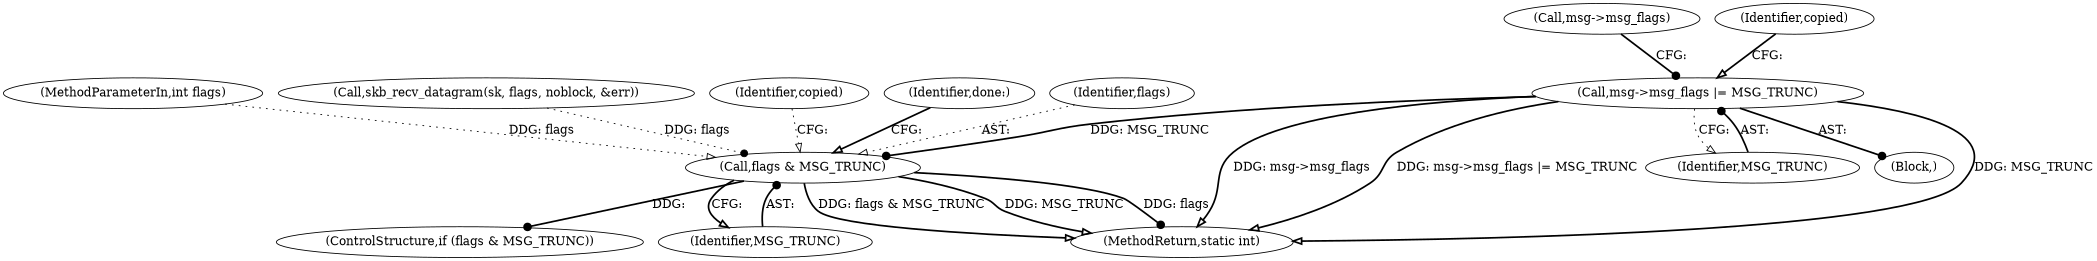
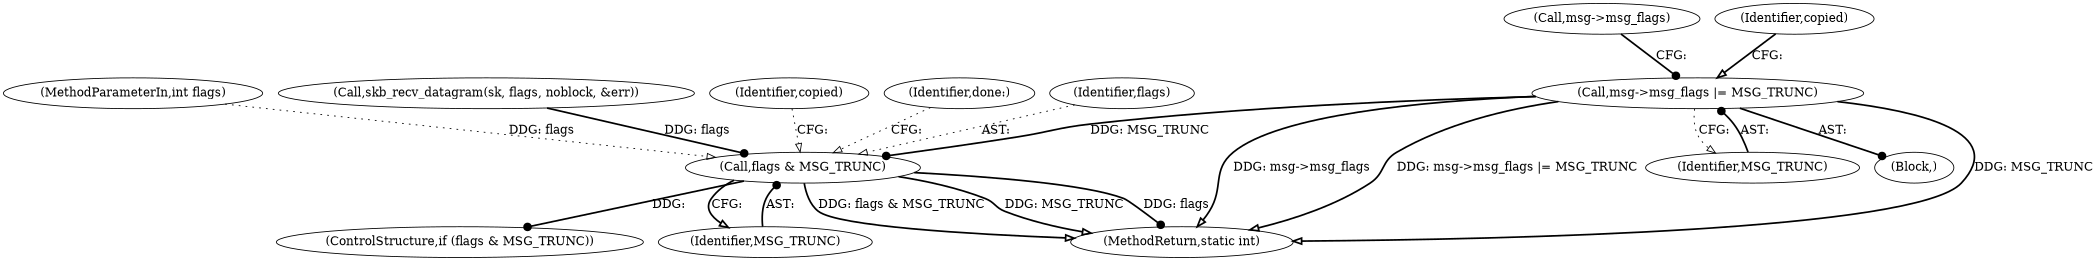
edge "(Identifier,done:)" -> "(Call,flags & MSG_TRUNC)": style bold -> dotted
edge "(Call,skb_recv_datagram(sk, flags, noblock, &err))" -> "(Call,flags & MSG_TRUNC)": style dotted -> bold
